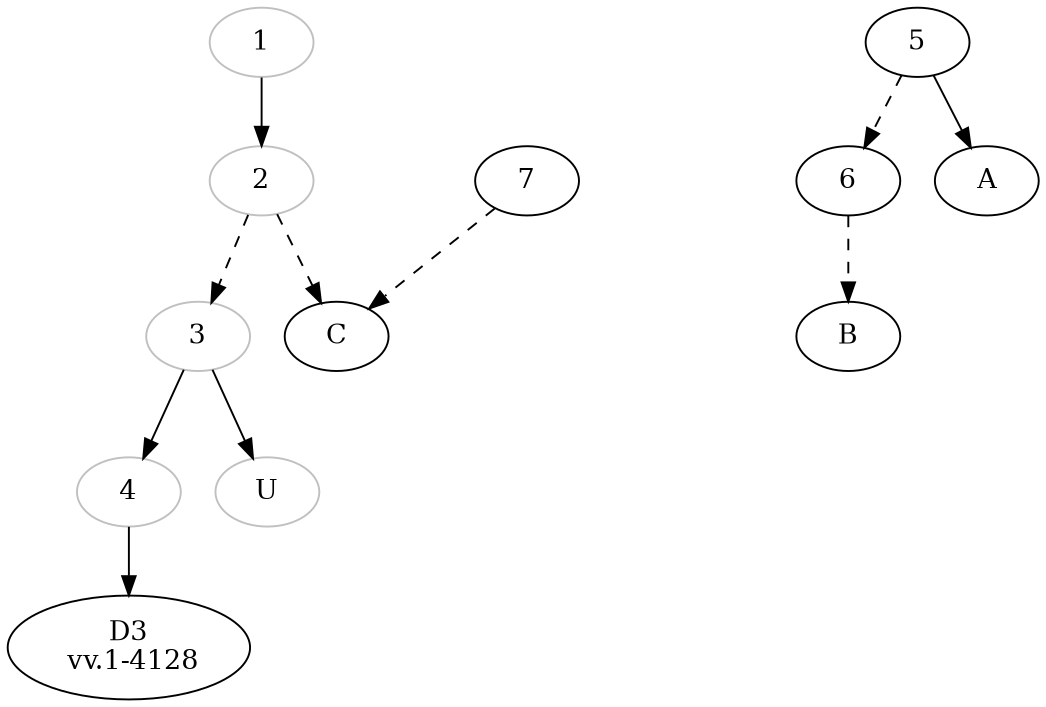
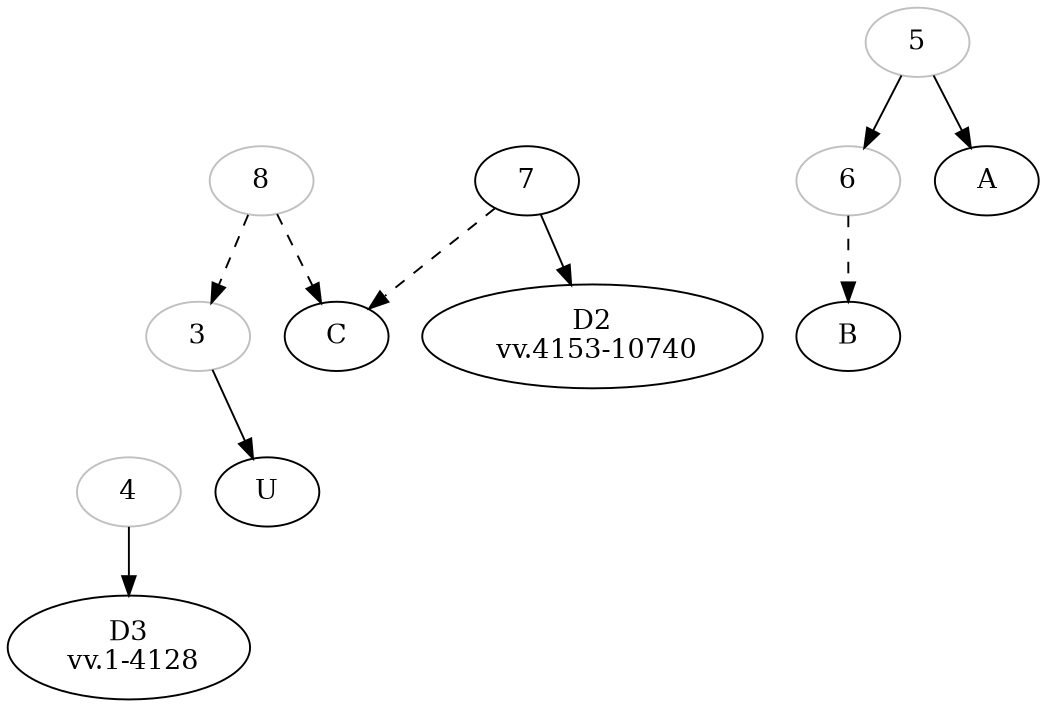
node "1": removed
node "5": color black -> grey
edge "5" -> "6": style dashed -> solid
node "2": label "2" -> "8"
node "6": color black -> grey
node "D2 vv.4153-10740": added
edge "3" -> "4": removed
node "U": color grey -> black
